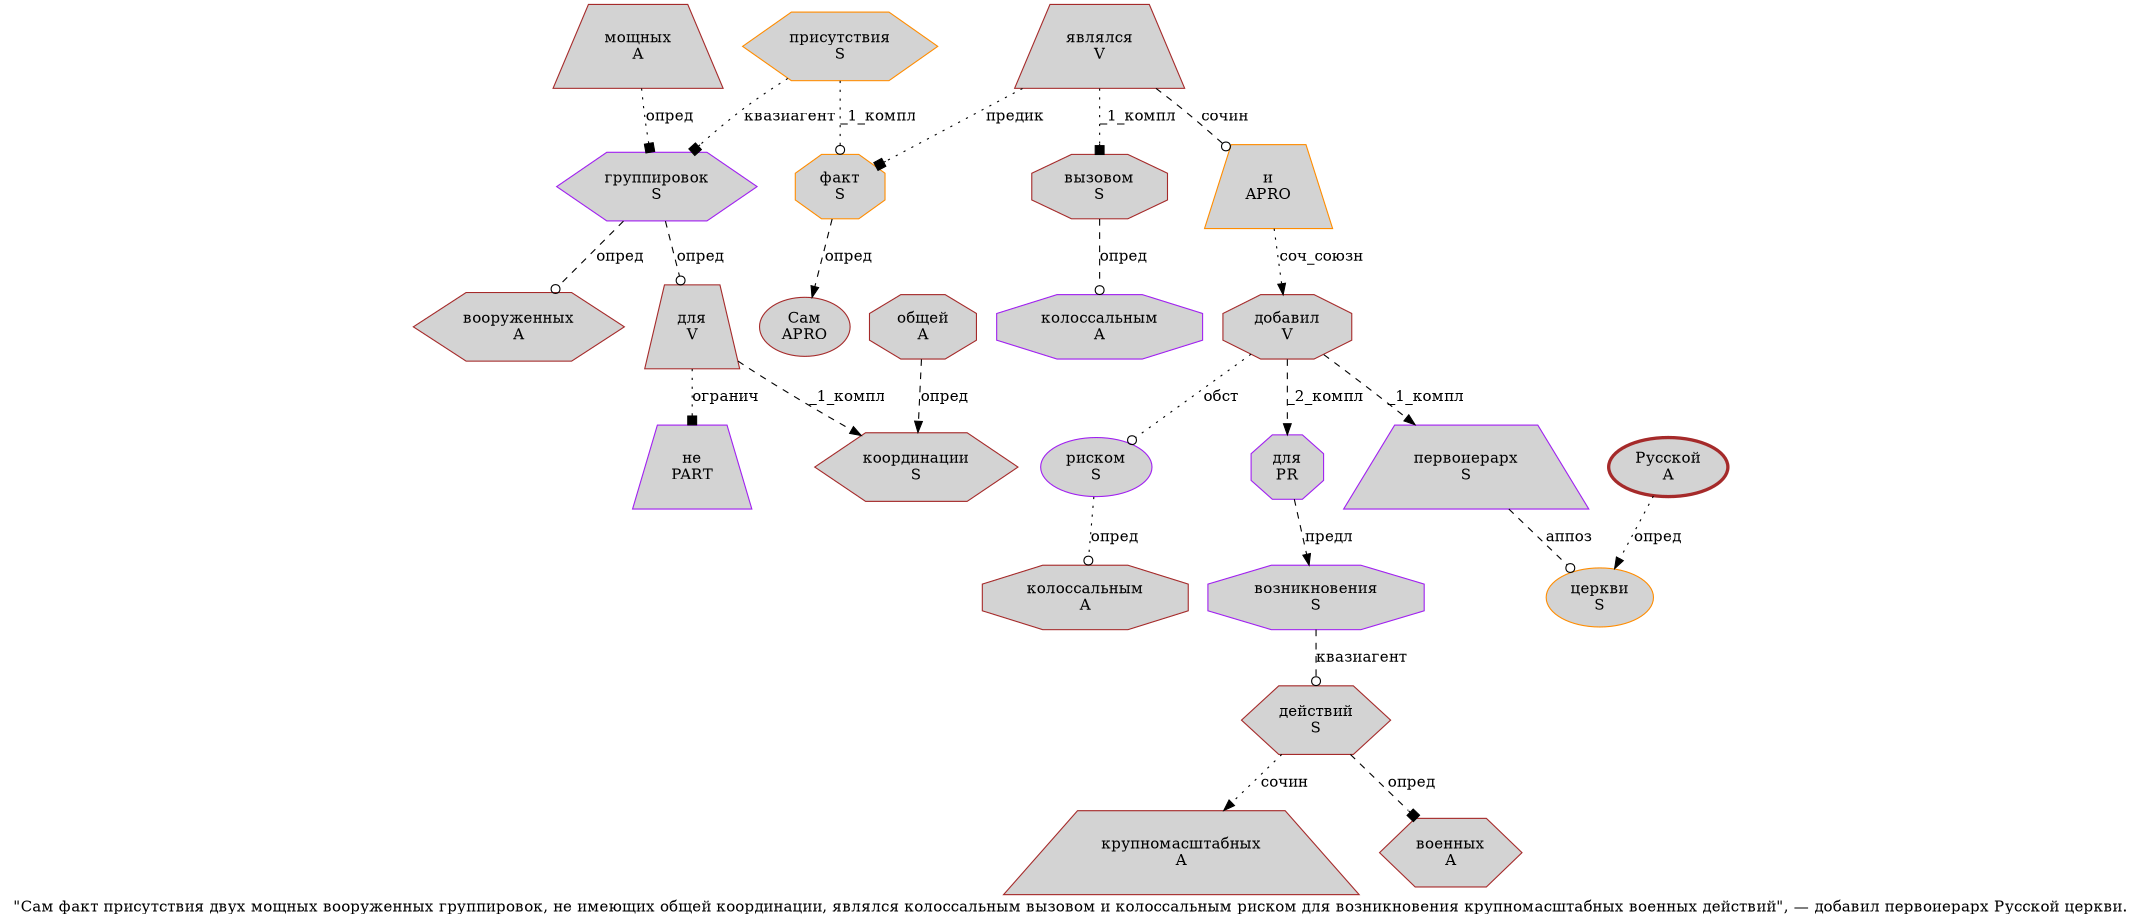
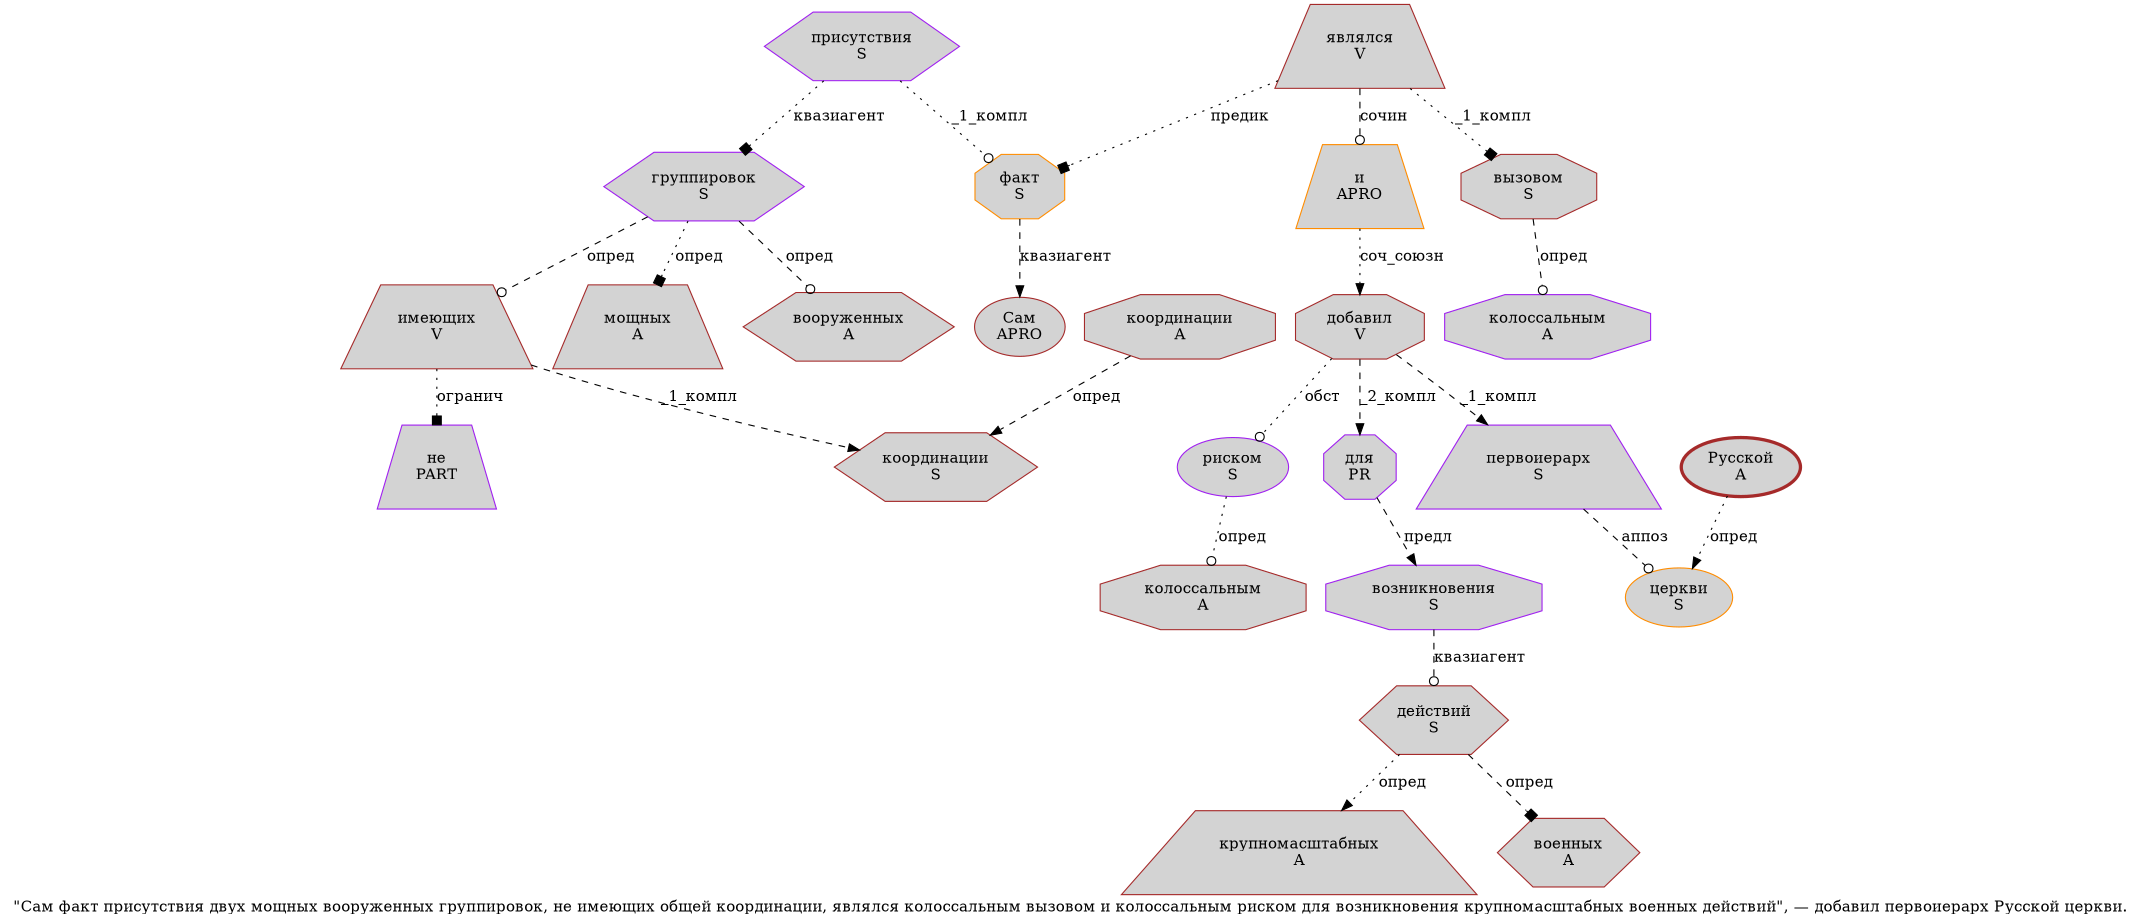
node "присутствия S": color darkorange -> purple
edge "мощных A" -> "группировок S": reversed
edge "факт S" -> "Сам APRO": label "опред" -> "квазиагент"
node "для V": label "для V" -> "имеющих V"
node "общей A": label "общей A" -> "координации A"
edge "действий S" -> "крупномасштабных A": label "сочин" -> "опред"
